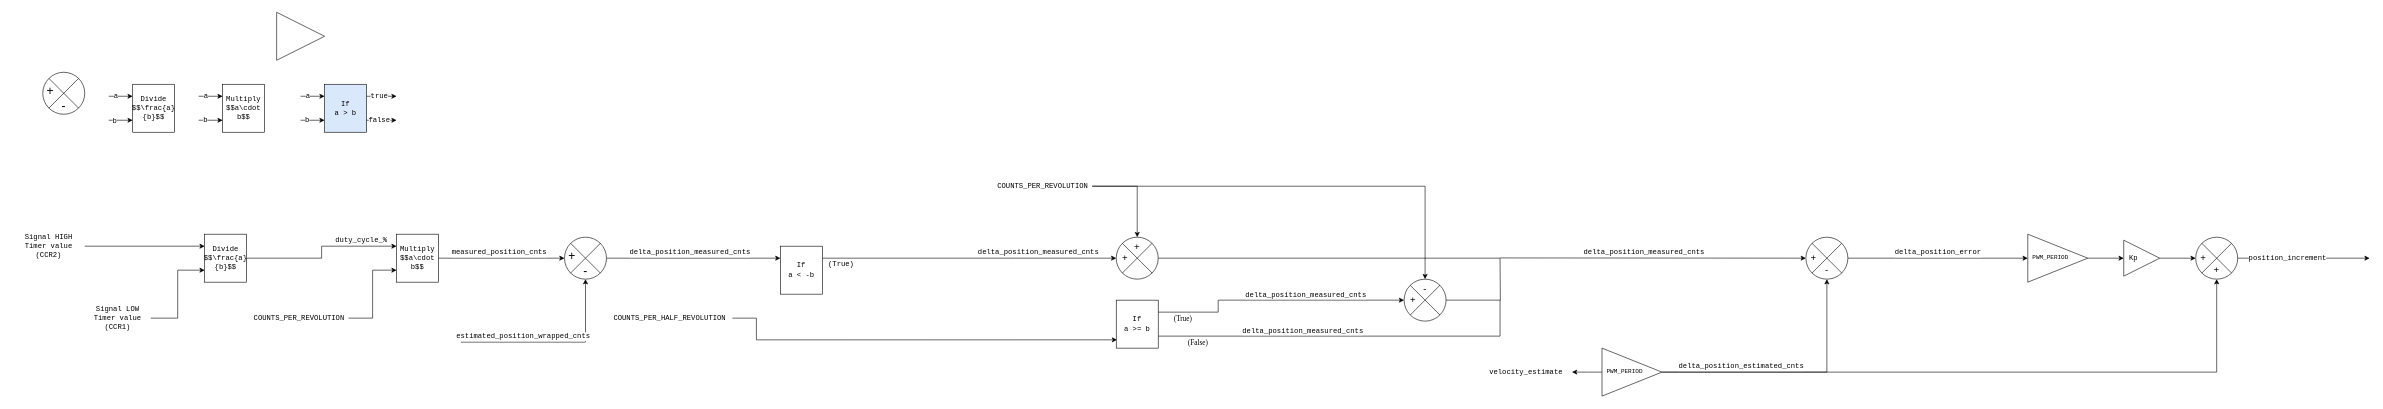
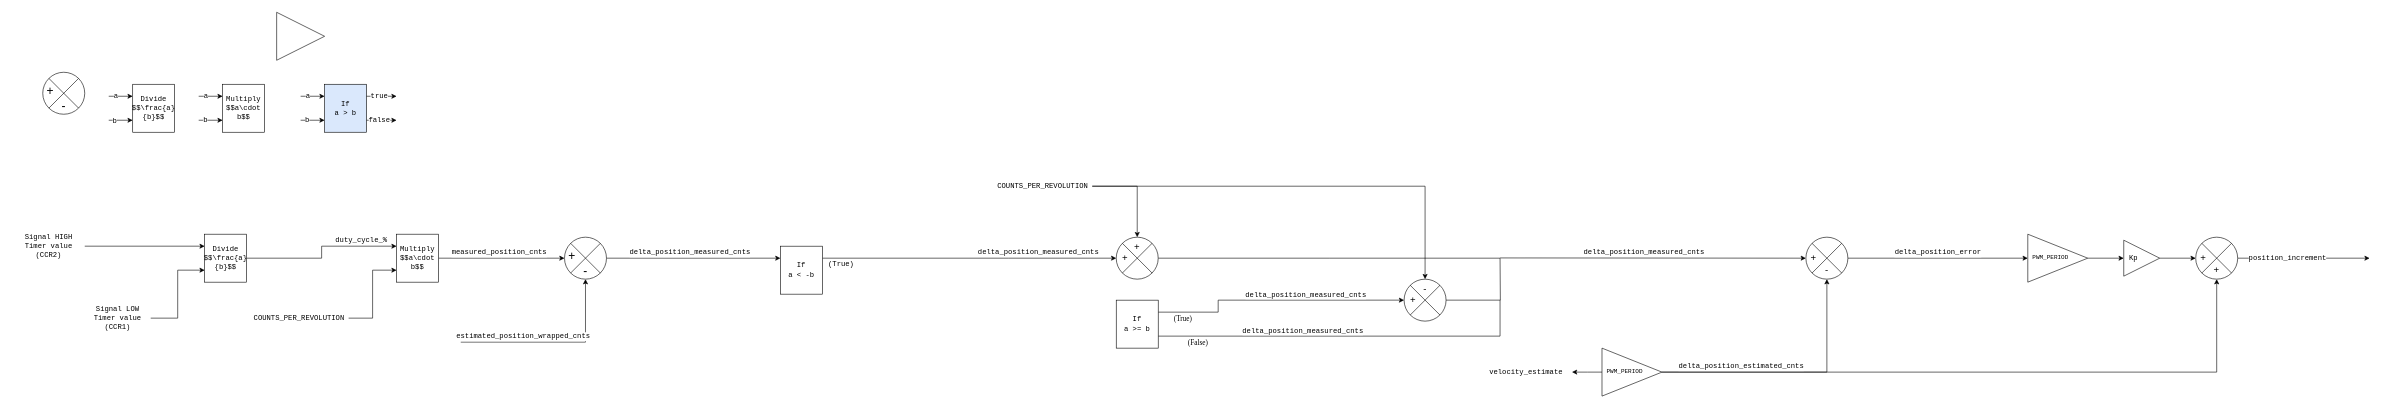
node "COUNTS_PER_HALF_REVOLUTION": removed
edge "COUNTS_PER_HALF_REVOLUTION" -> "If a >= b": removed
